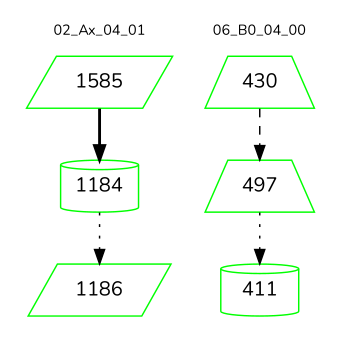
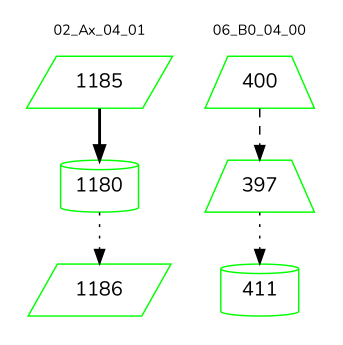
node "1585": label "1585" -> "1185"
node "430": label "430" -> "400"
node "1184": label "1184" -> "1180"
node "497": label "497" -> "397"
